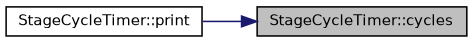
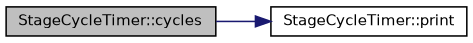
edge "StageCycleTimer::print" -> "StageCycleTimer::cycles": reversed
